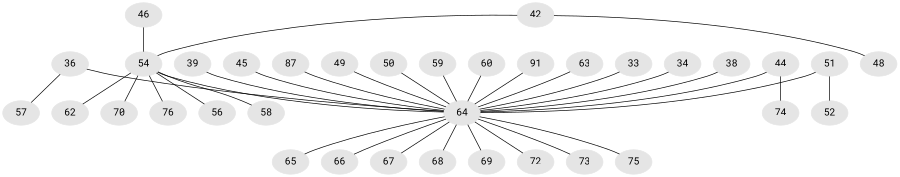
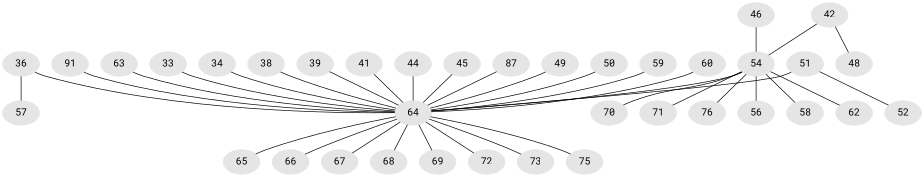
node "41": added
node "71": added
node "74": removed
